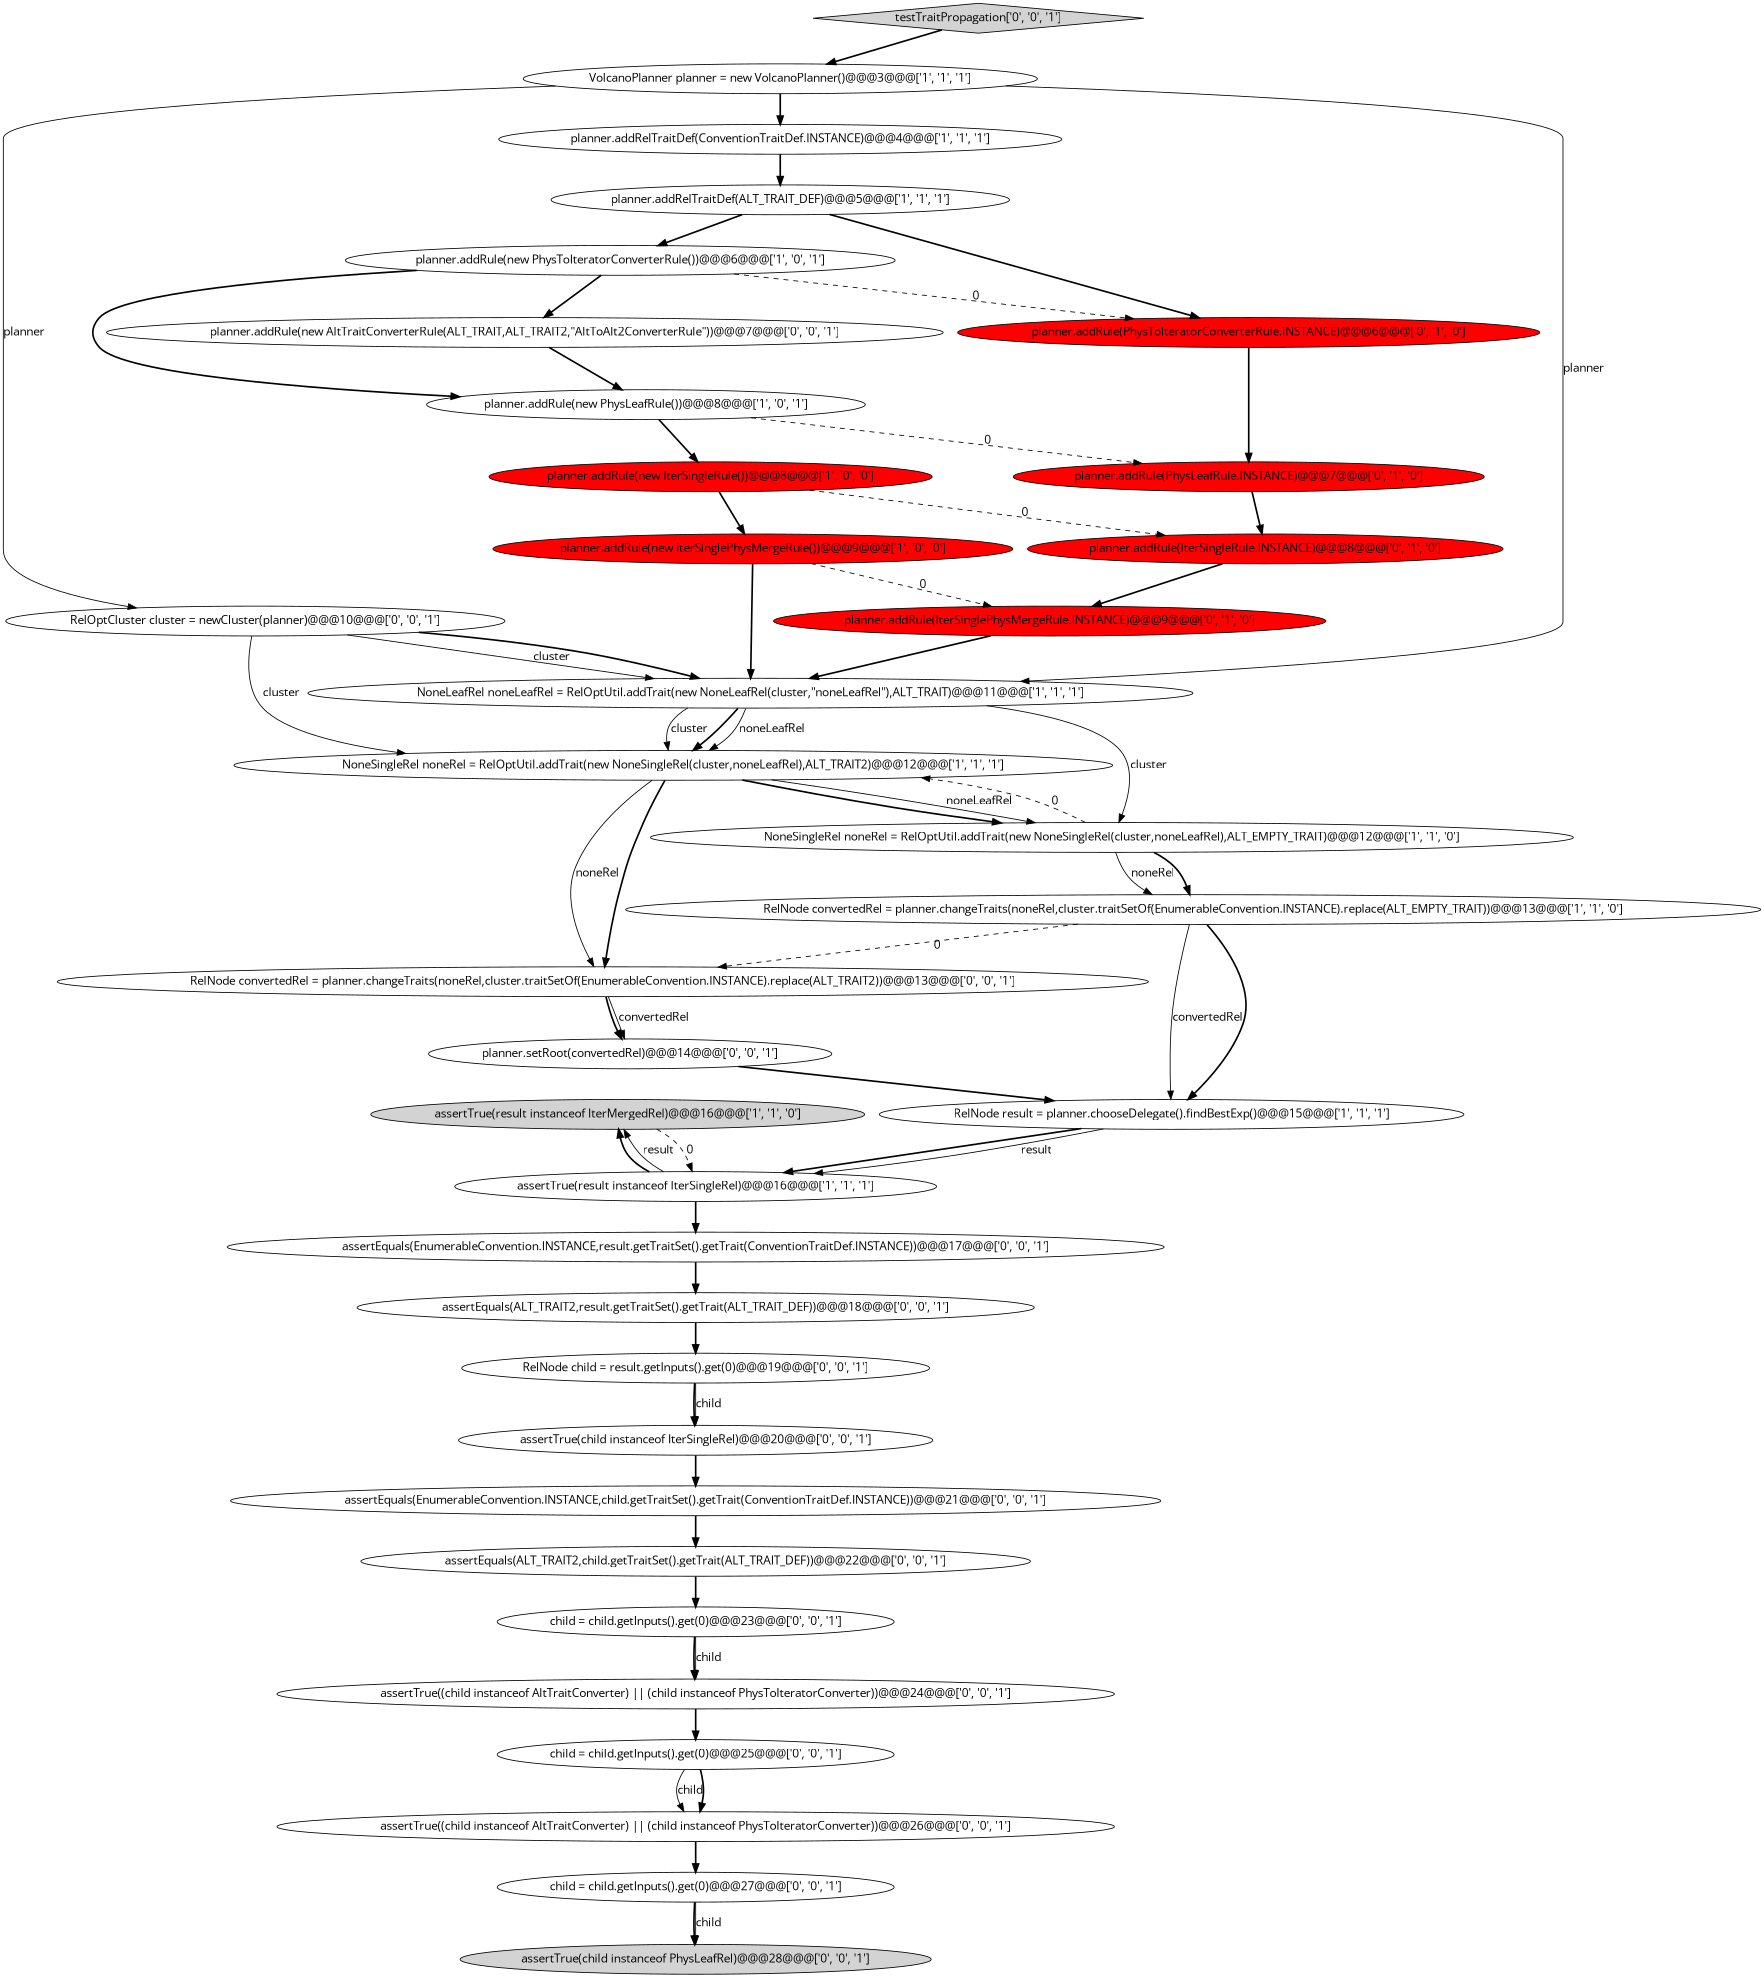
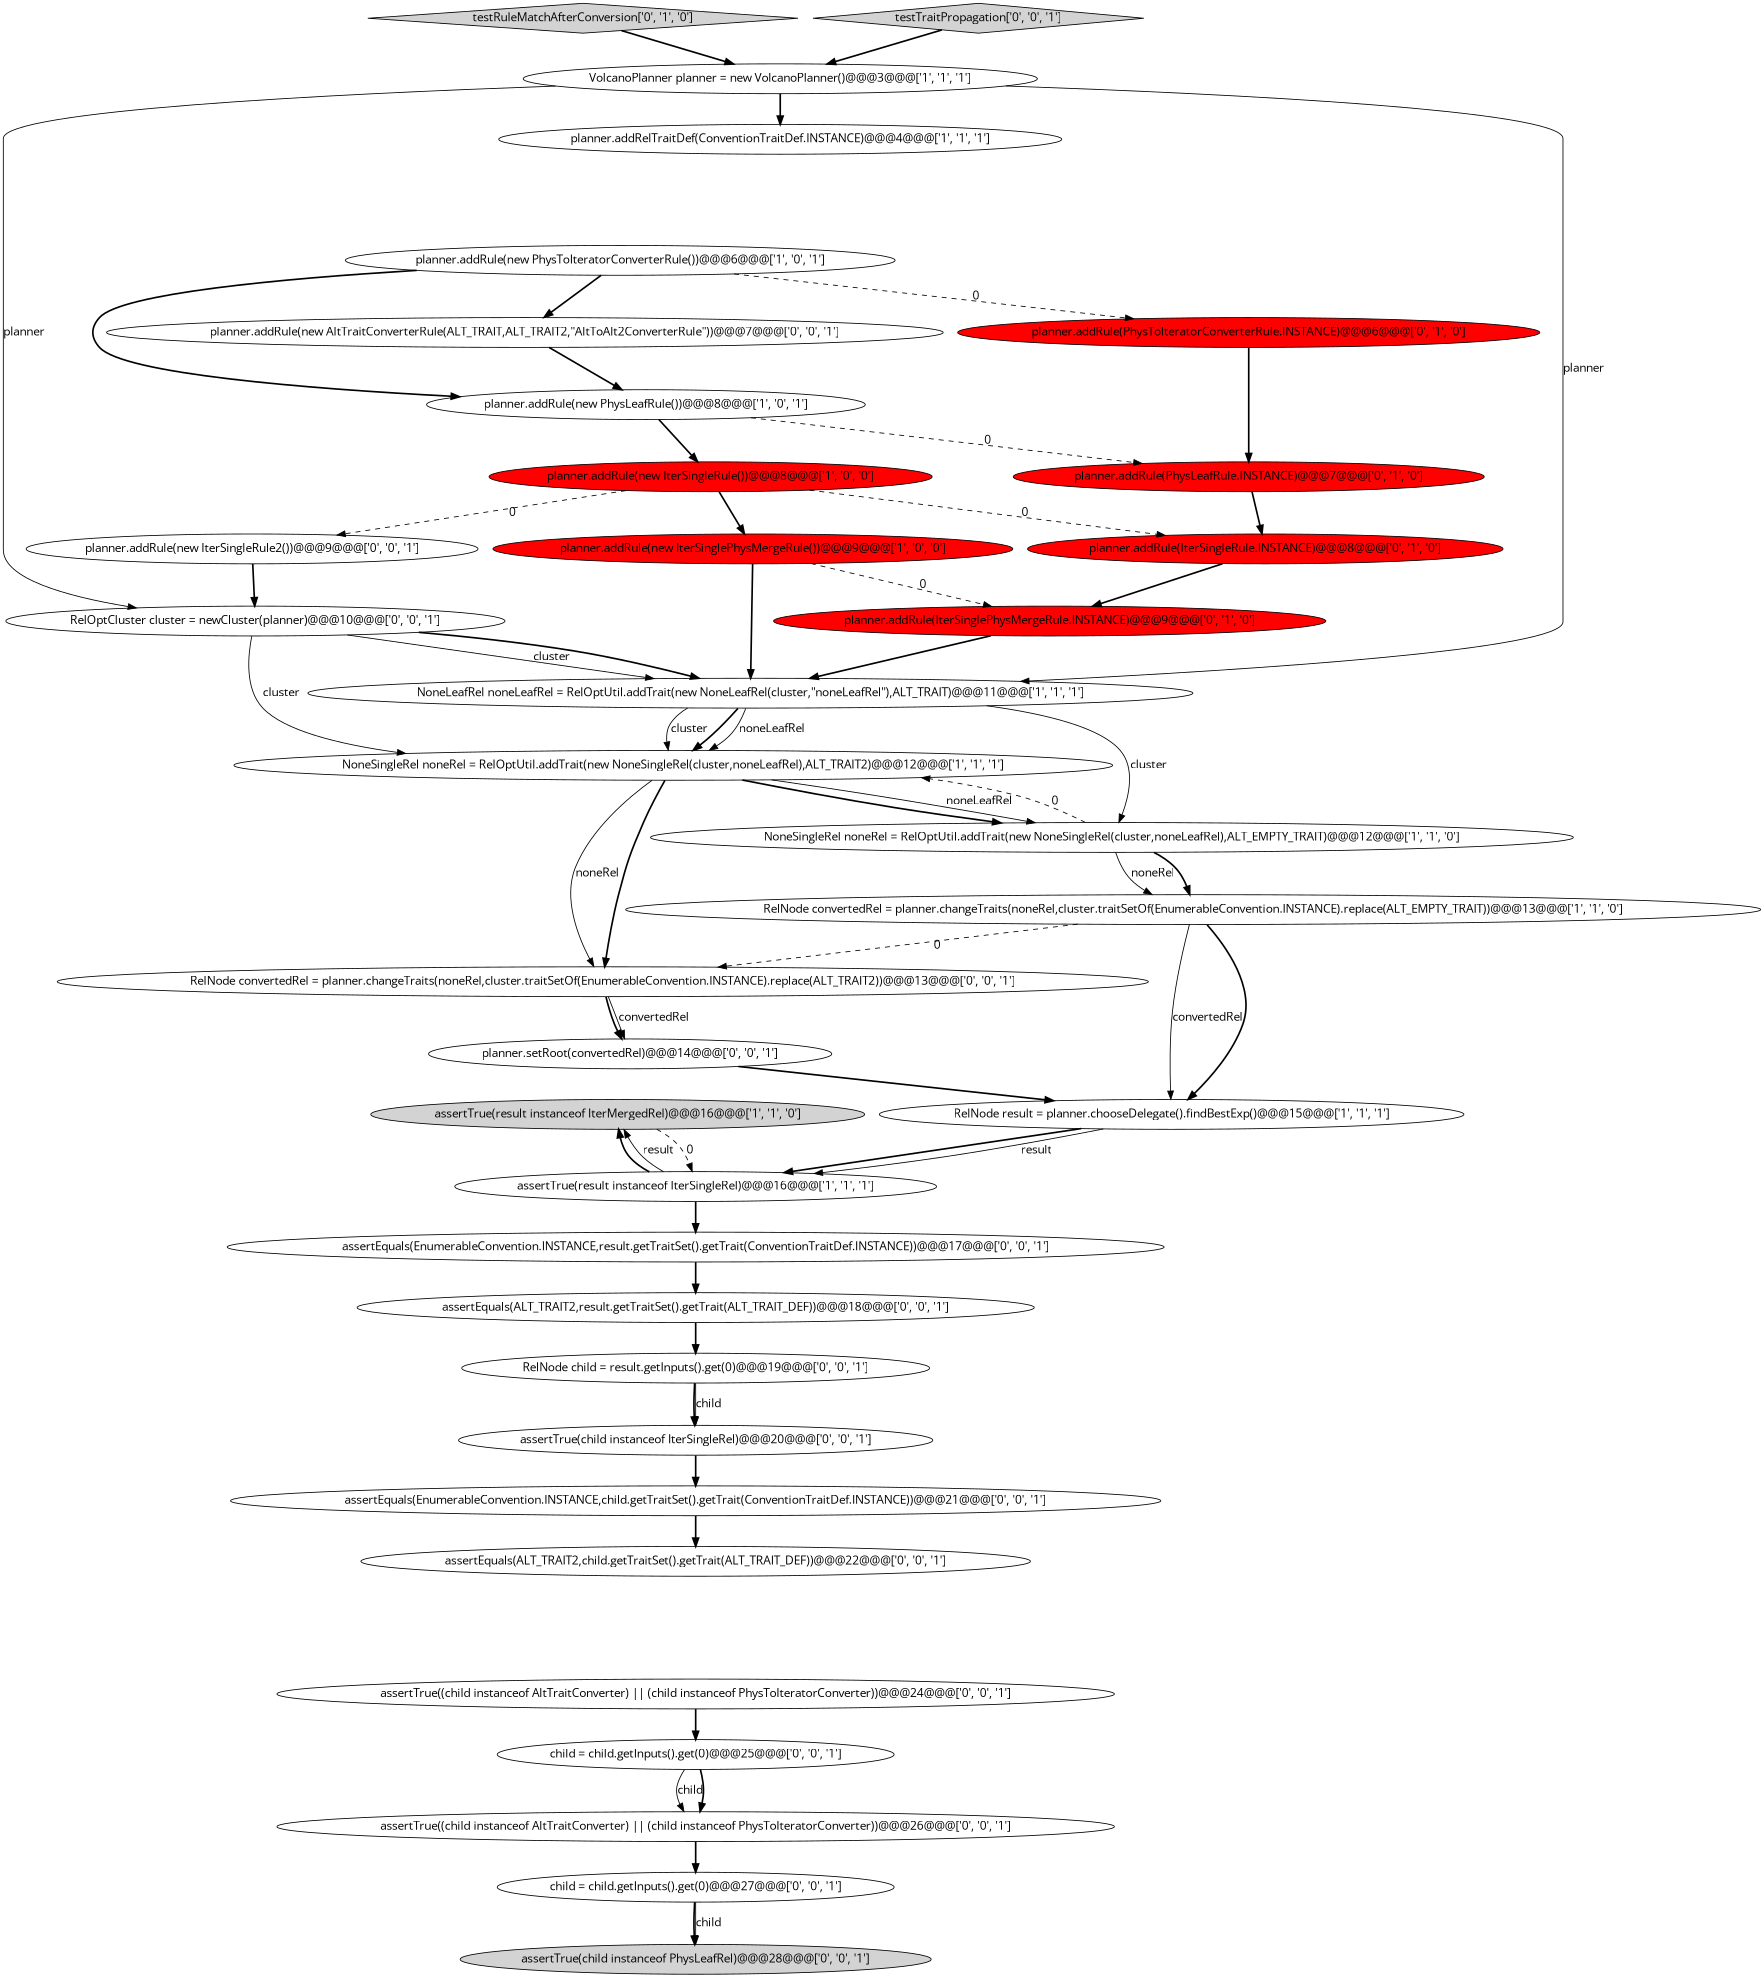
node "testRuleMatchAfterConversion['0', '1', '0']": added
node "planner.addRelTraitDef(ALT_TRAIT_DEF)@@@5@@@['1', '1', '1']": removed
node "planner.addRule(new IterSingleRule2())@@@9@@@['0', '0', '1']": added
node "child = child.getInputs().get(0)@@@23@@@['0', '0', '1']": removed
